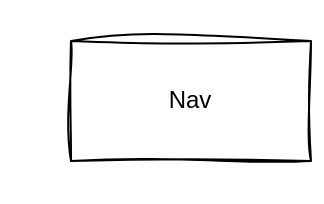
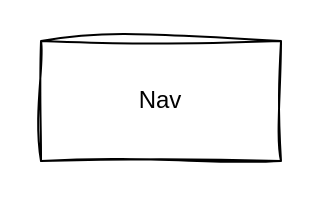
node "Nav": moved (191, 101) -> (161, 101)
